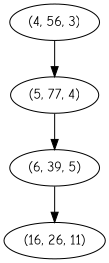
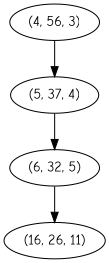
node "(5, 77, 4)": label "(5, 77, 4)" -> "(5, 37, 4)"
node "(6, 39, 5)": label "(6, 39, 5)" -> "(6, 32, 5)"
